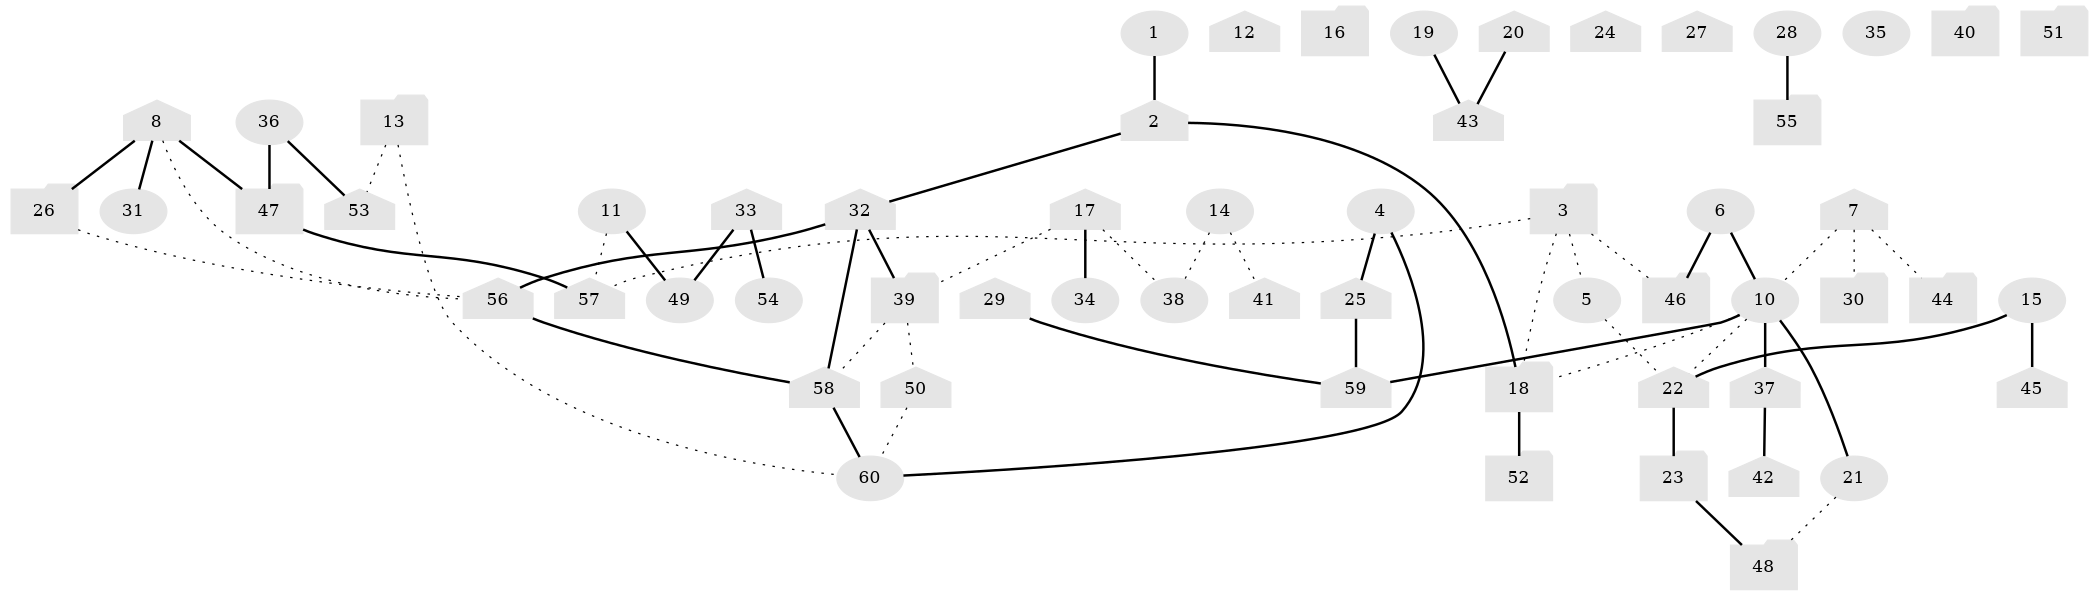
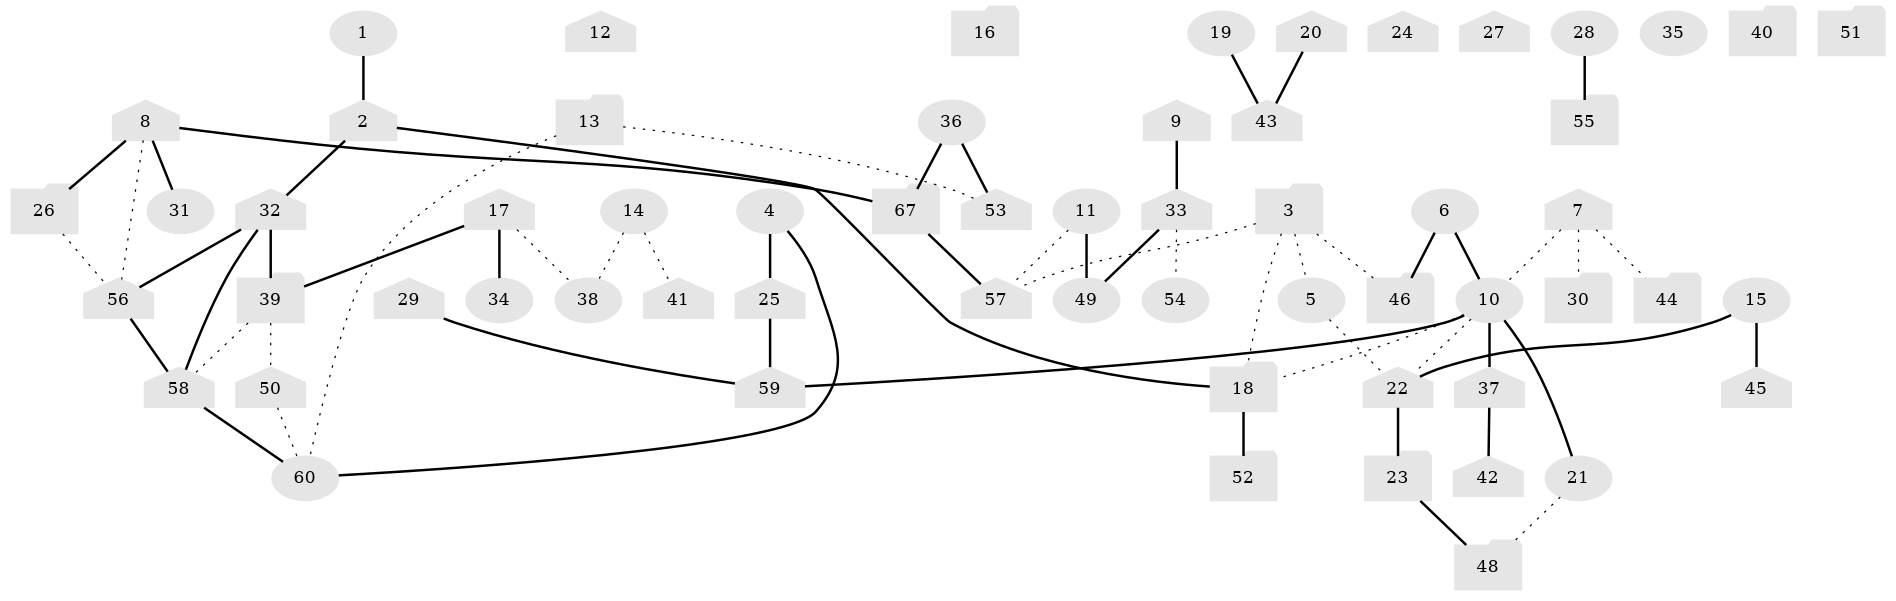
node "9": added
node "47": label "47" -> "67"
edge "17" -- "39": style dotted -> bold
edge "33" -- "54": style bold -> dotted
